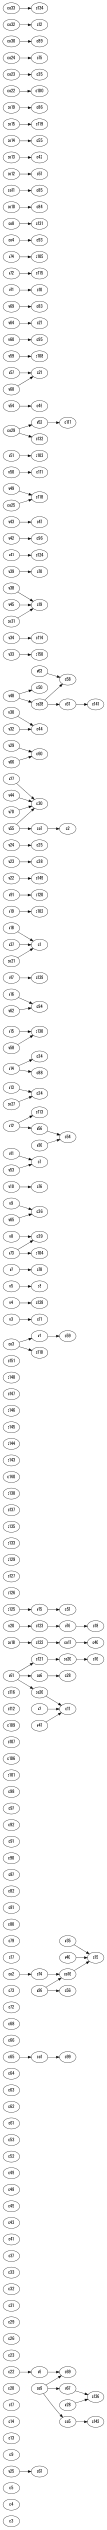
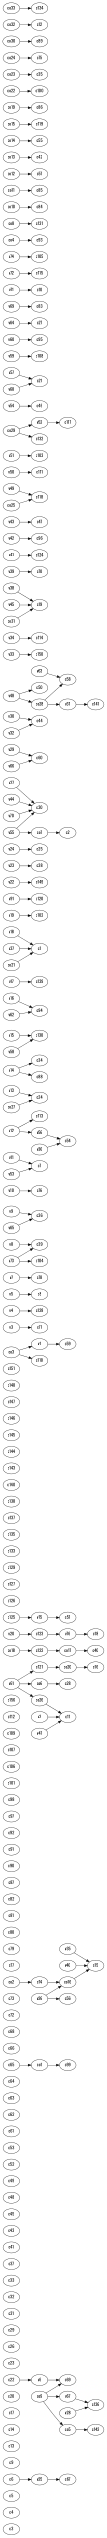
node "c116": label "c116" -> "c156"
node "c6": added
